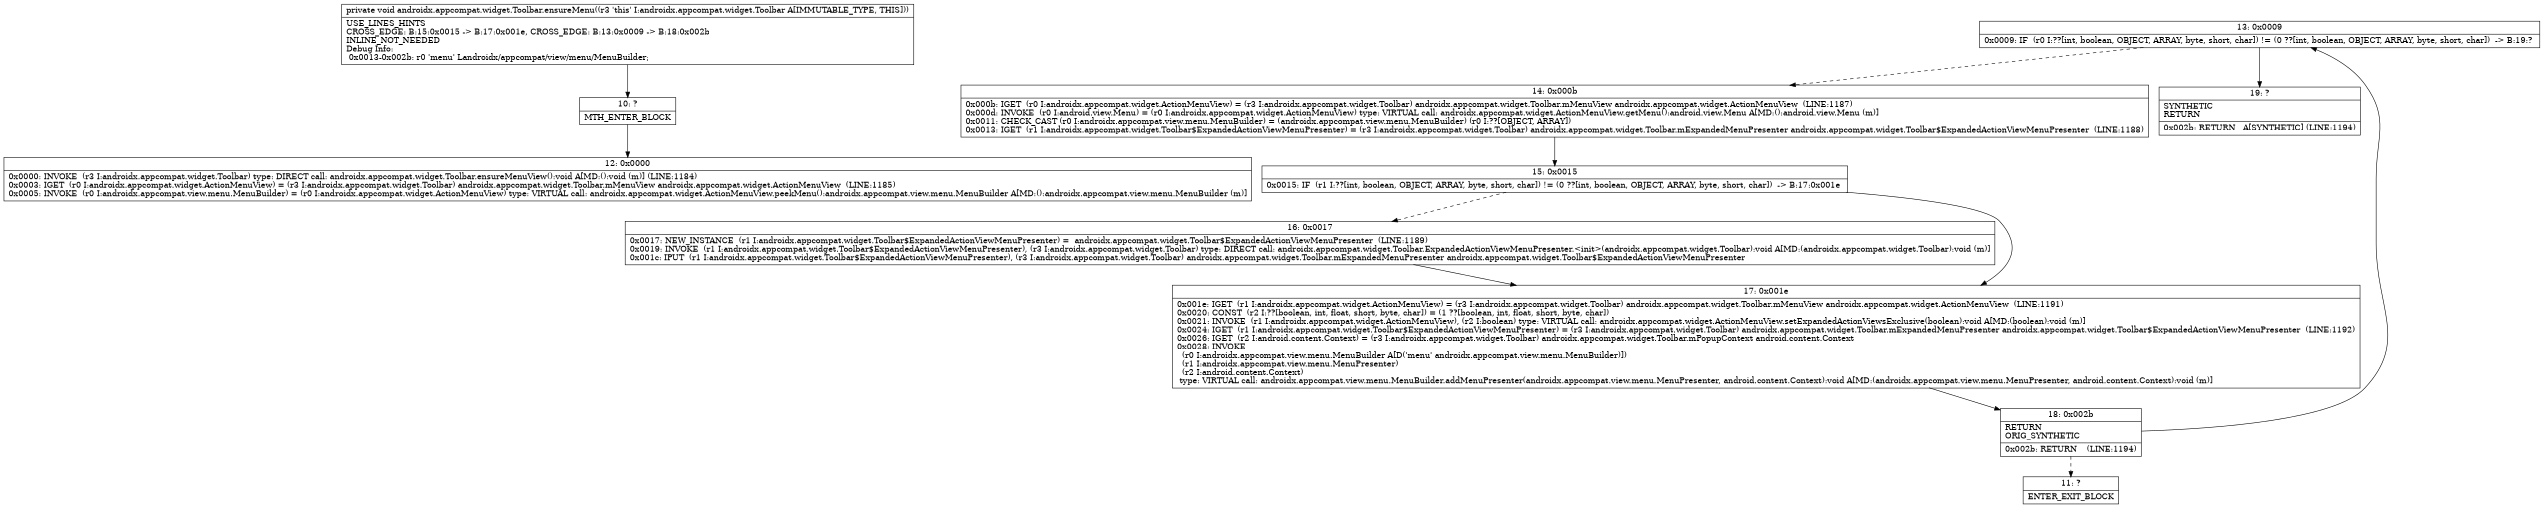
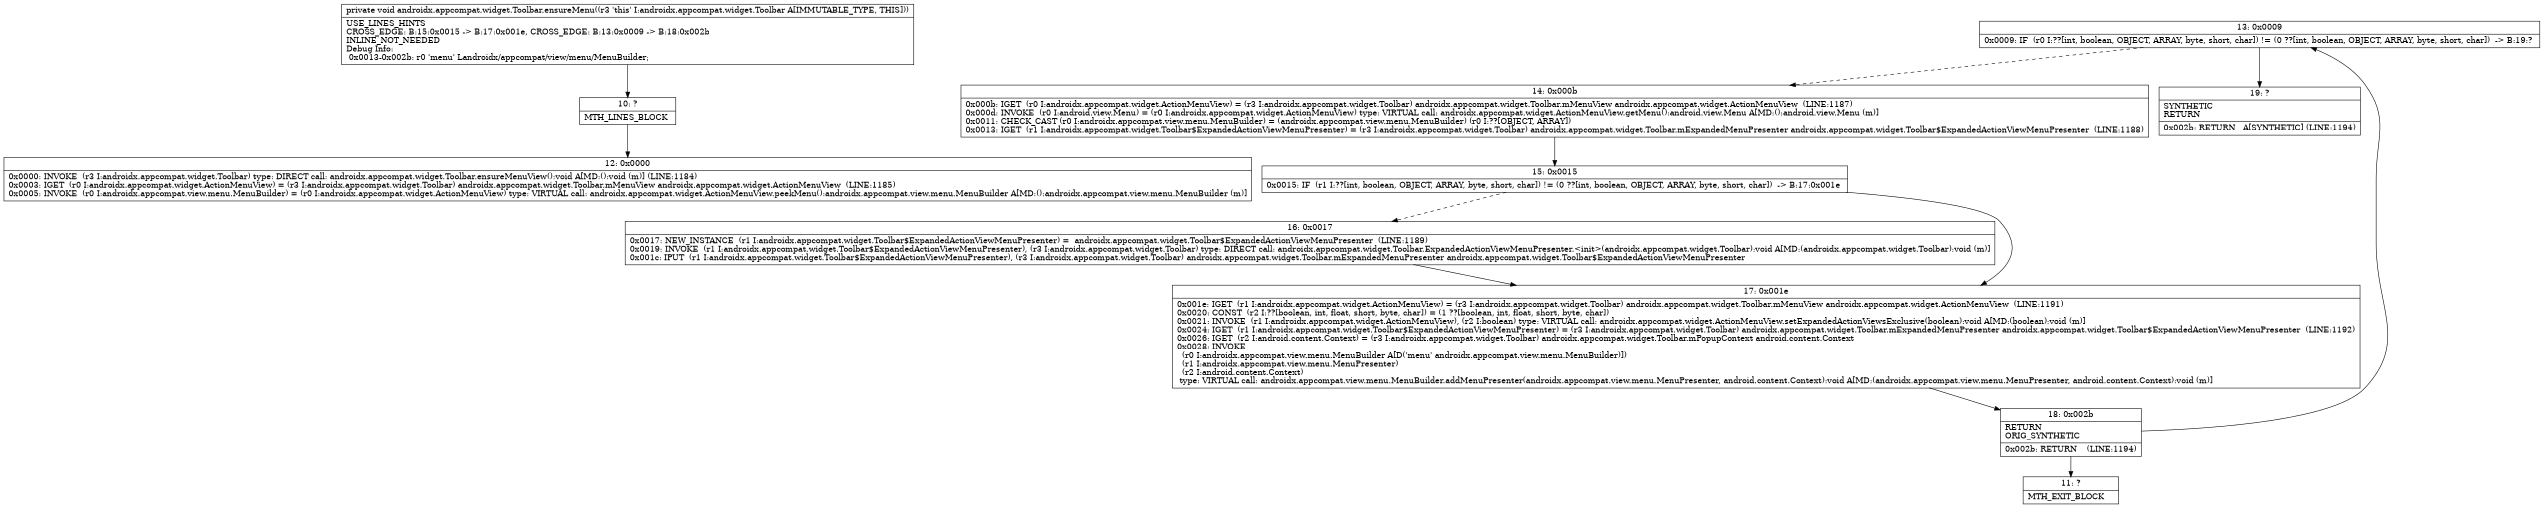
node "10: ?": text "MTH_ENTER_BLOCK" -> "MTH_LINES_BLOCK"
edge "18: 0x002b" -> "11: ?": style dashed -> solid
node "11: ?": text "ENTER_EXIT_BLOCK" -> "MTH_EXIT_BLOCK"
